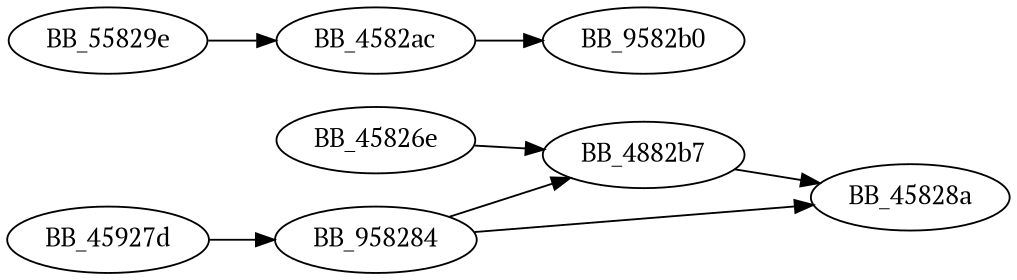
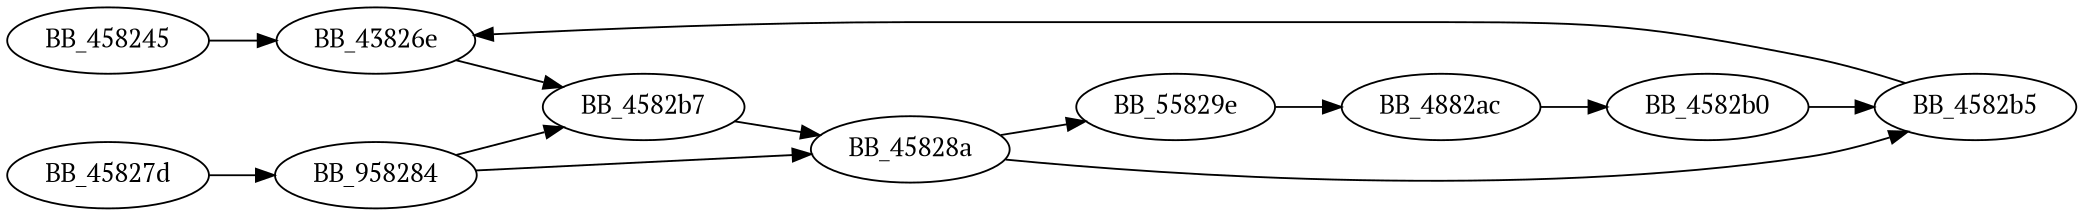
node "BB_458245": added
node "BB_4582ac": label "BB_4582ac" -> "BB_4882ac"
node "BB_9582b0": label "BB_9582b0" -> "BB_4582b0"
node "BB_4582b5": added
edge "BB_45828a" -> "BB_55829e": added
node "BB_45826e": label "BB_45826e" -> "BB_43826e"
node "BB_4882b7": label "BB_4882b7" -> "BB_4582b7"
node "BB_45927d": label "BB_45927d" -> "BB_45827d"
